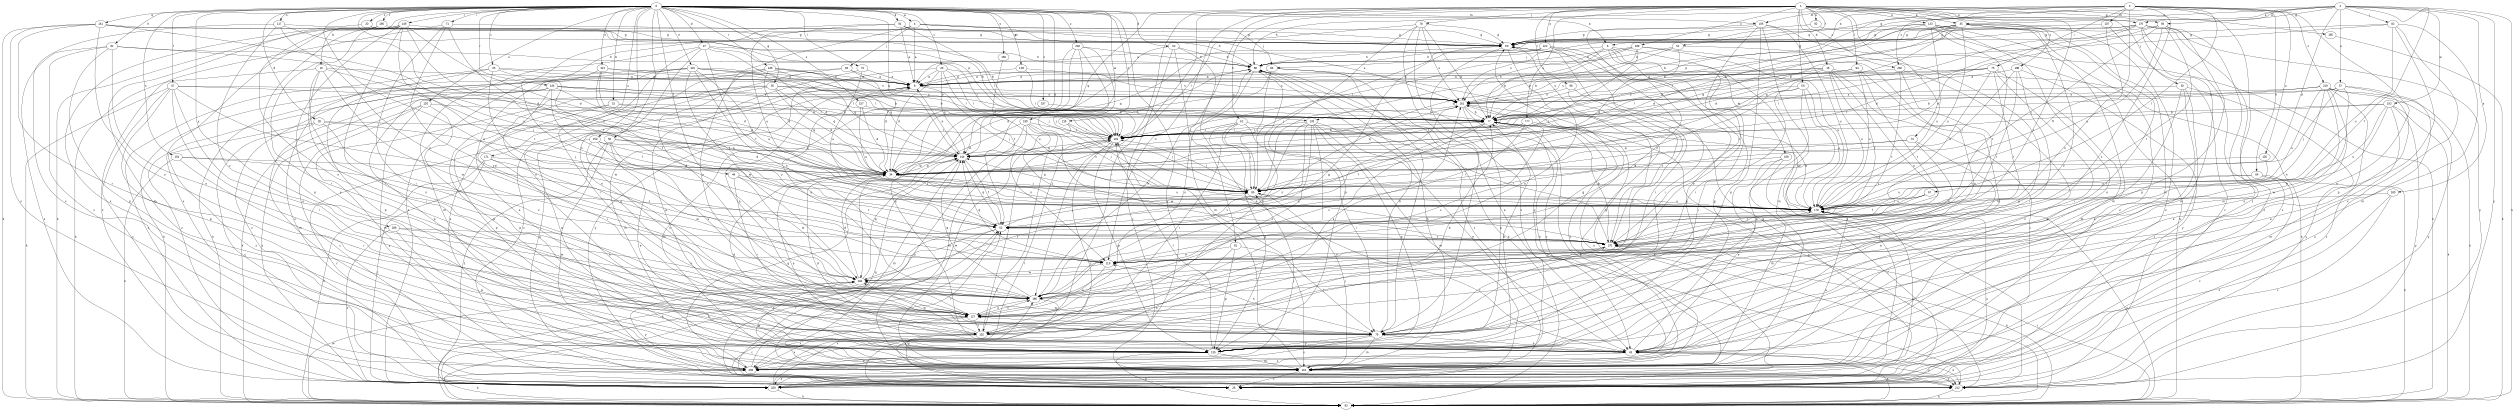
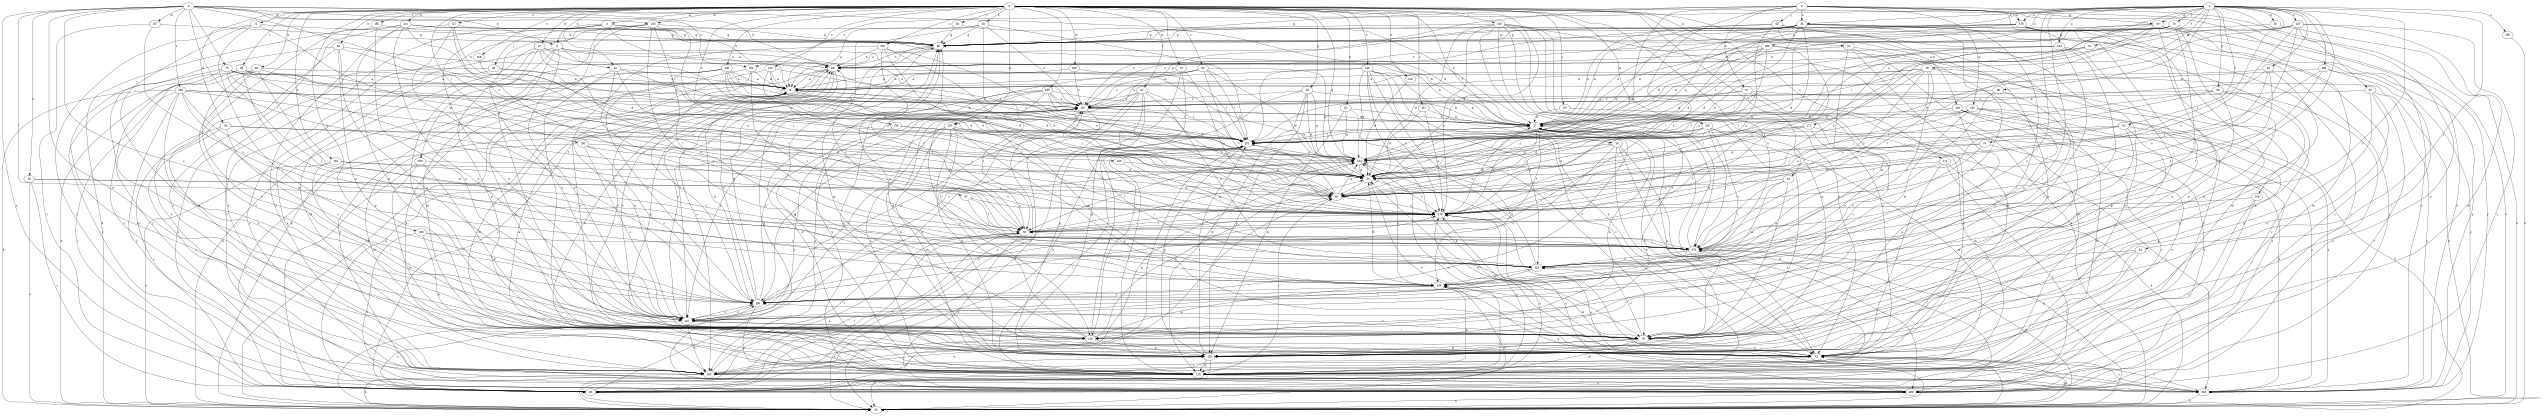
node "119": added
edge "73" -> "127": added, label "o"
edge "76" -> "186": added, label "v"
